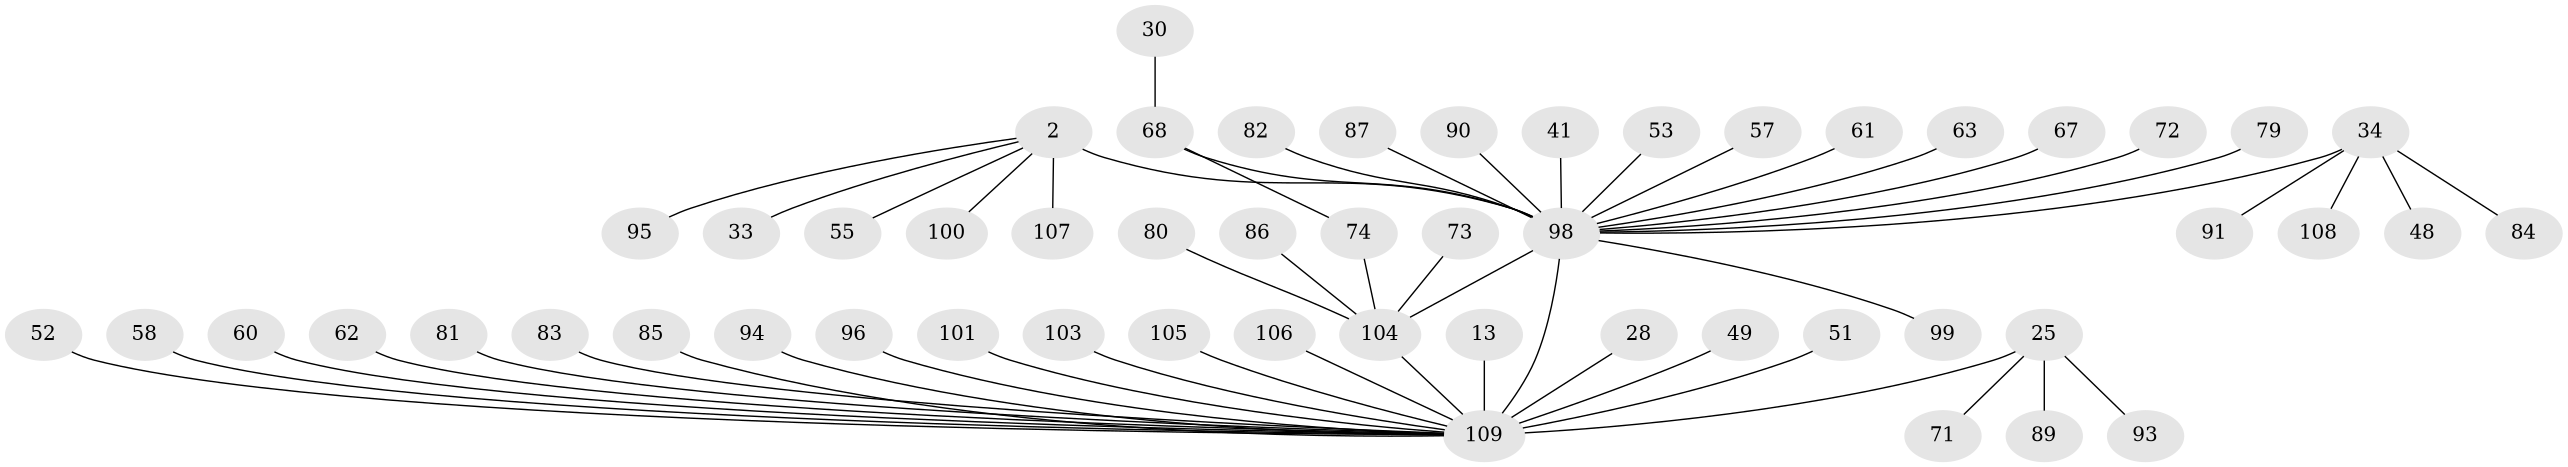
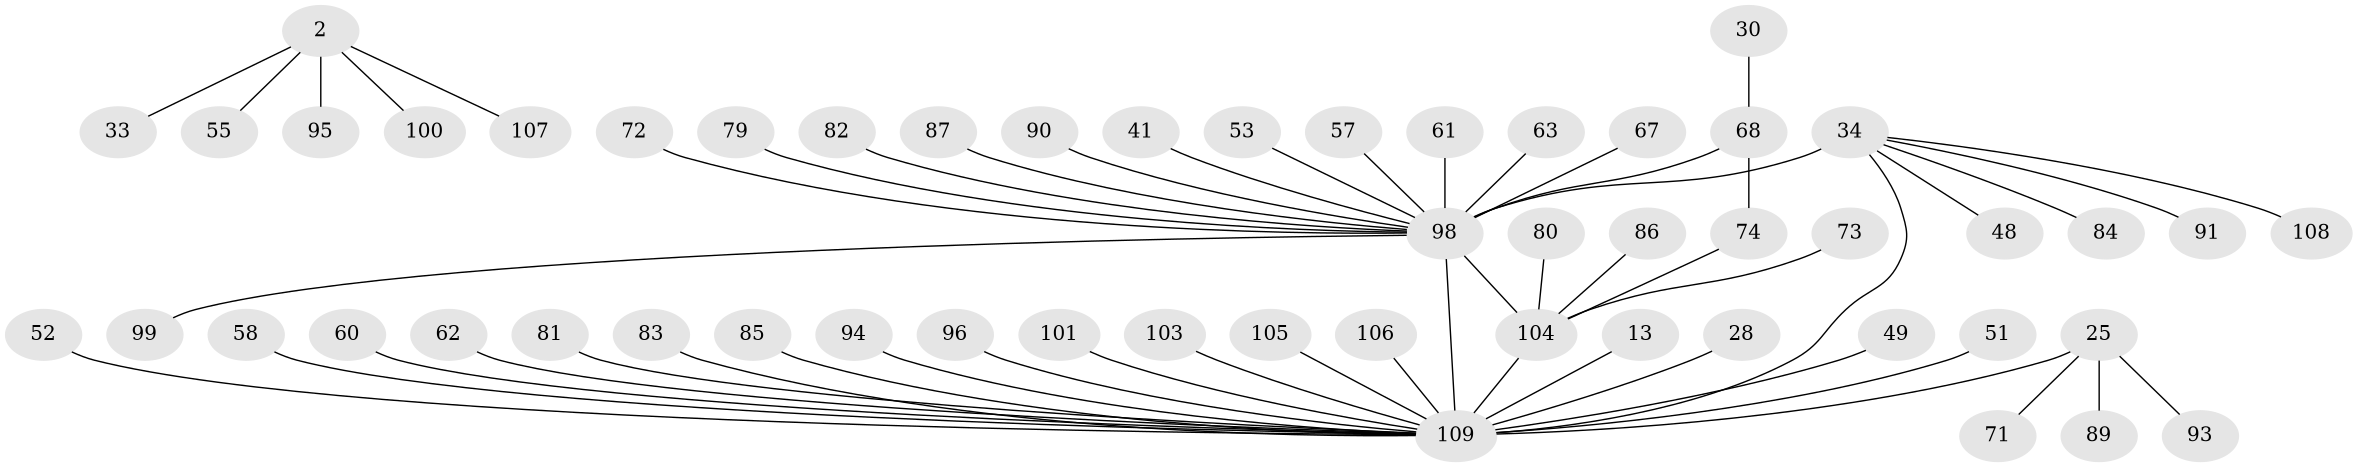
edge "2" -- "98": removed
edge "34" -- "109": added
